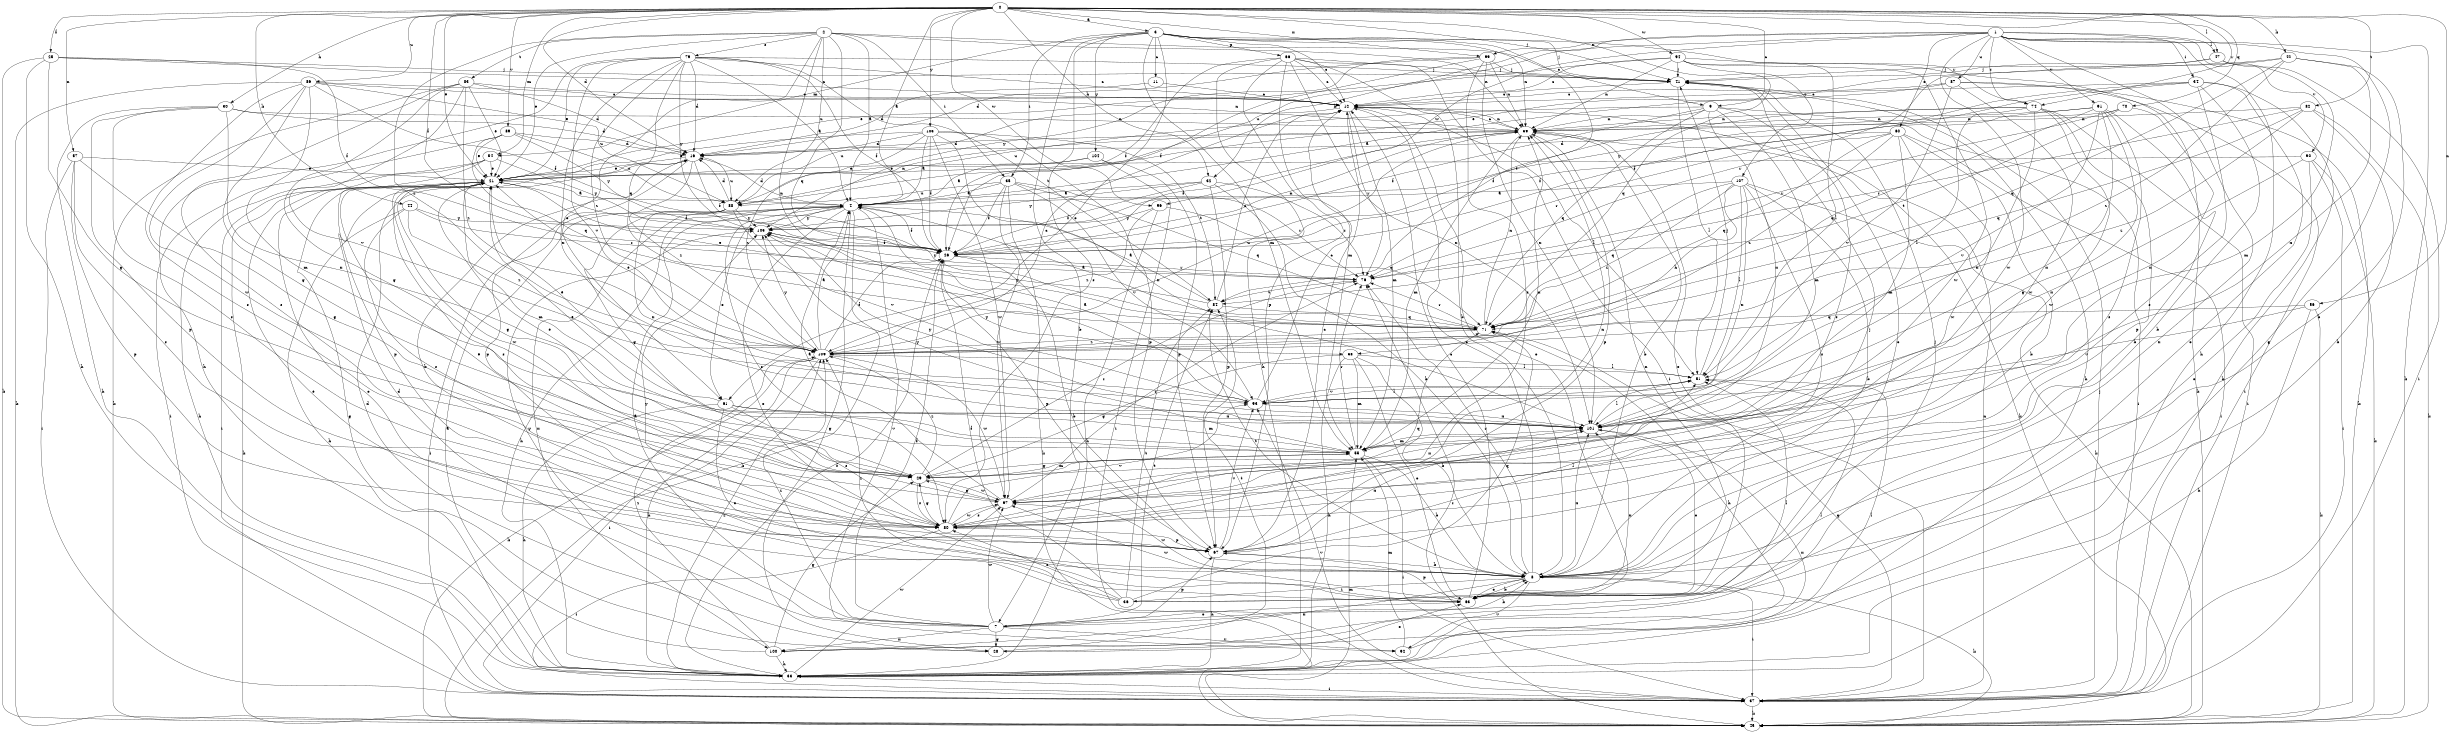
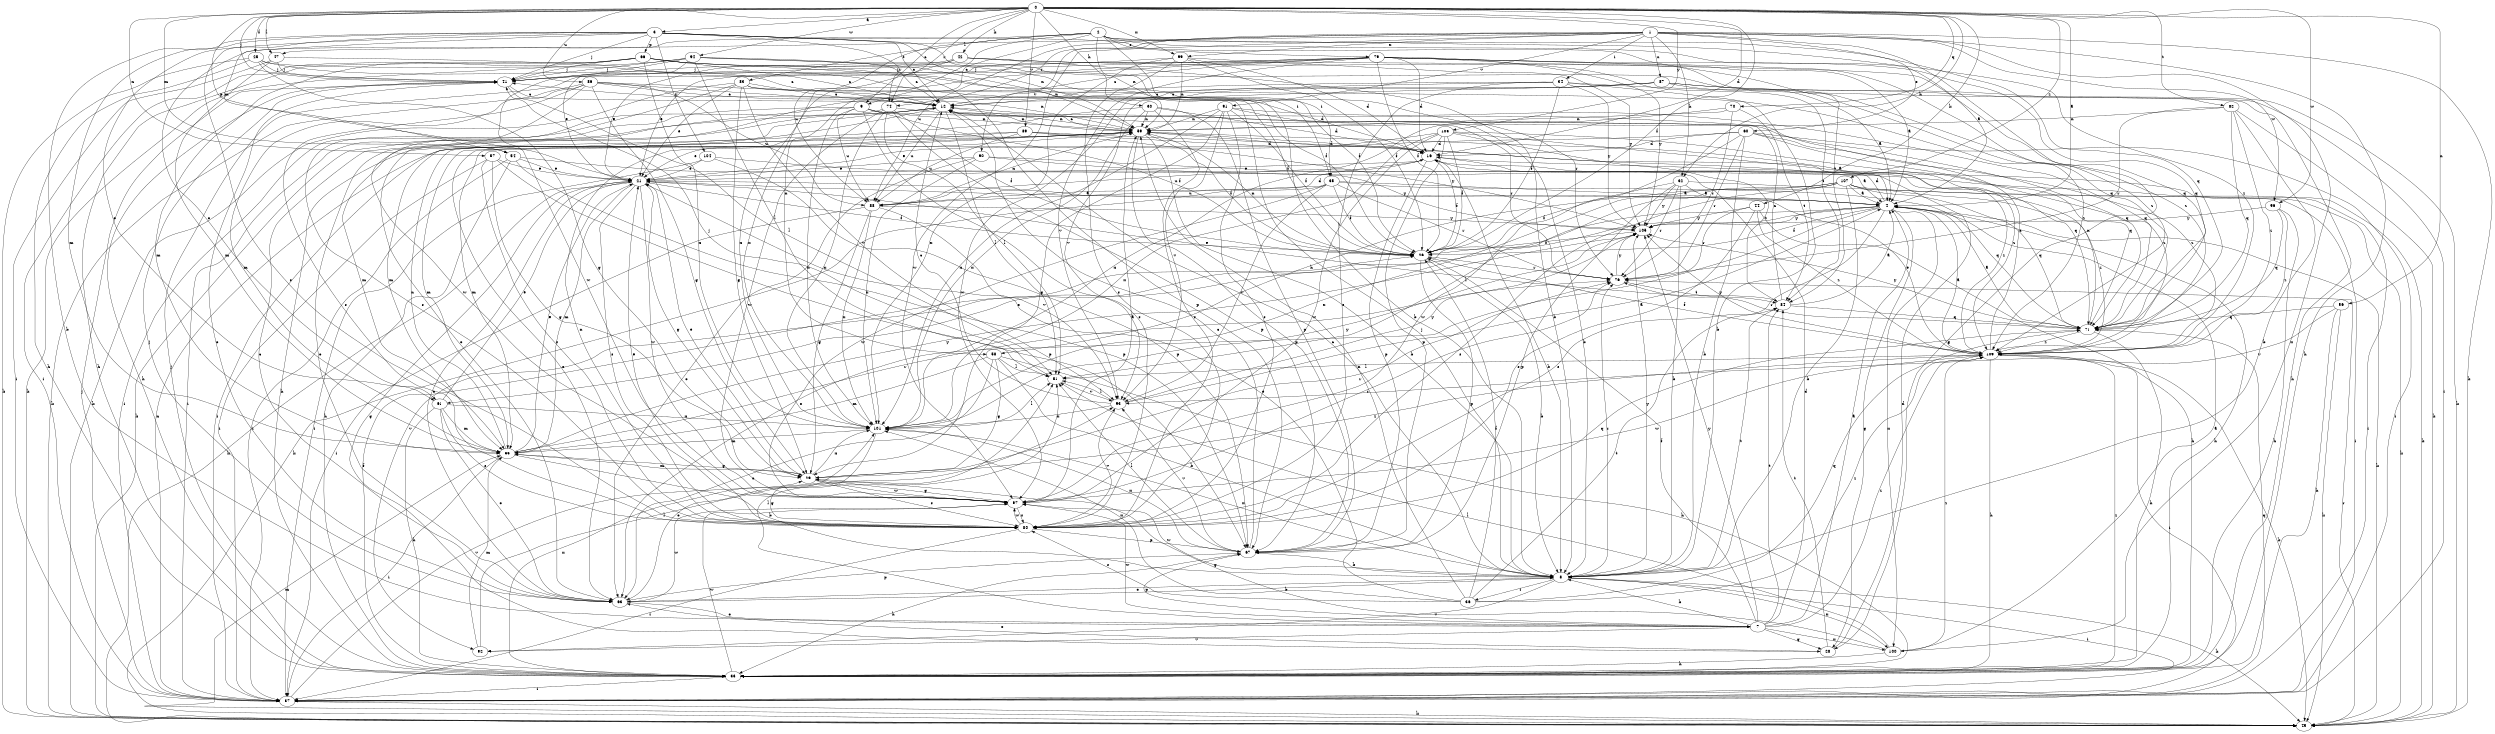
edge "2" -> "21": removed, label "e"
node "11": removed
edge "0" -> "21": label "e" -> "p"
edge "59" -> "109": label "u" -> "z"
edge "79" -> "33": label "h" -> "j"
edge "97" -> "4": now "97" -> "59"
edge "32" -> "37": added, label "i"
